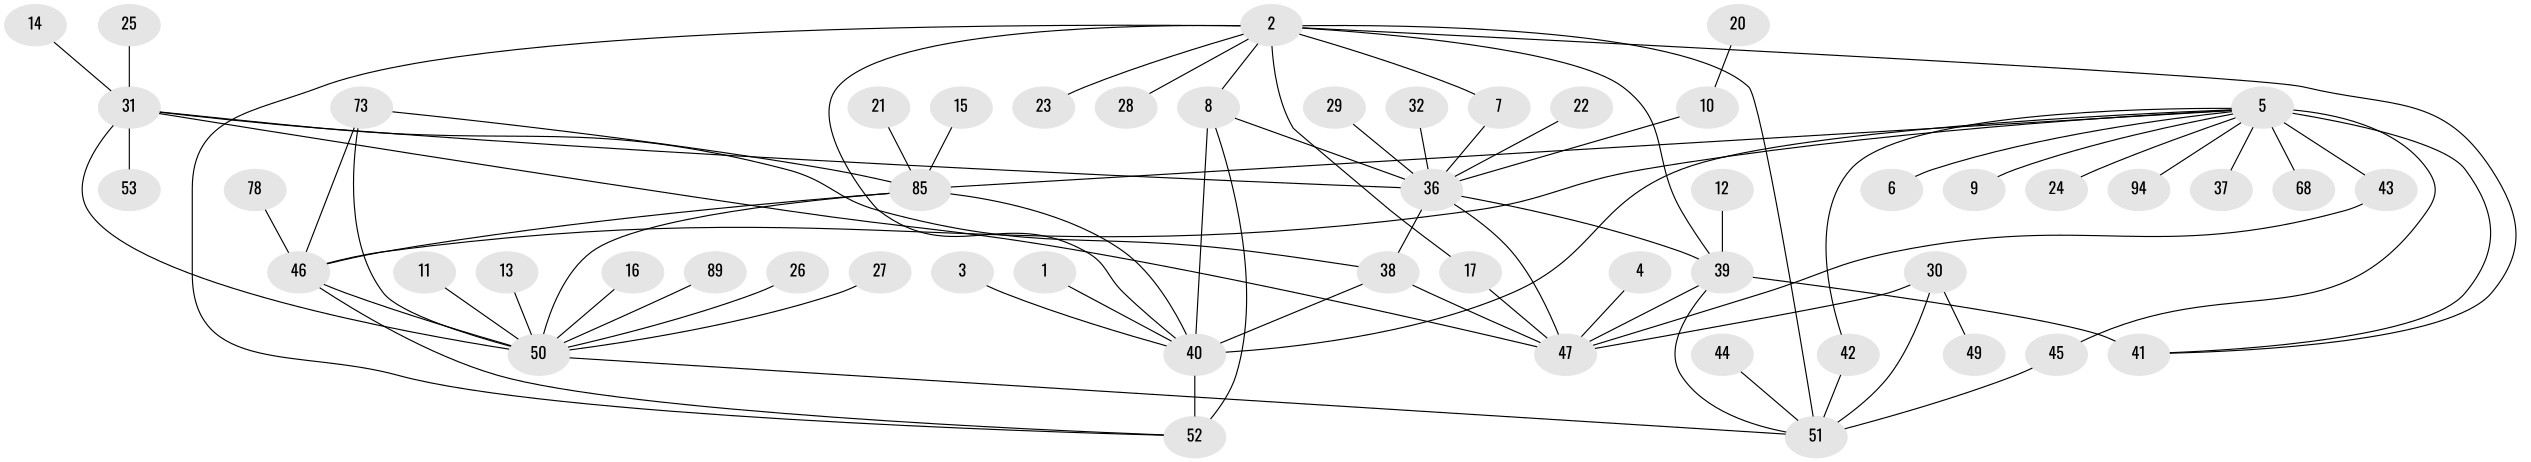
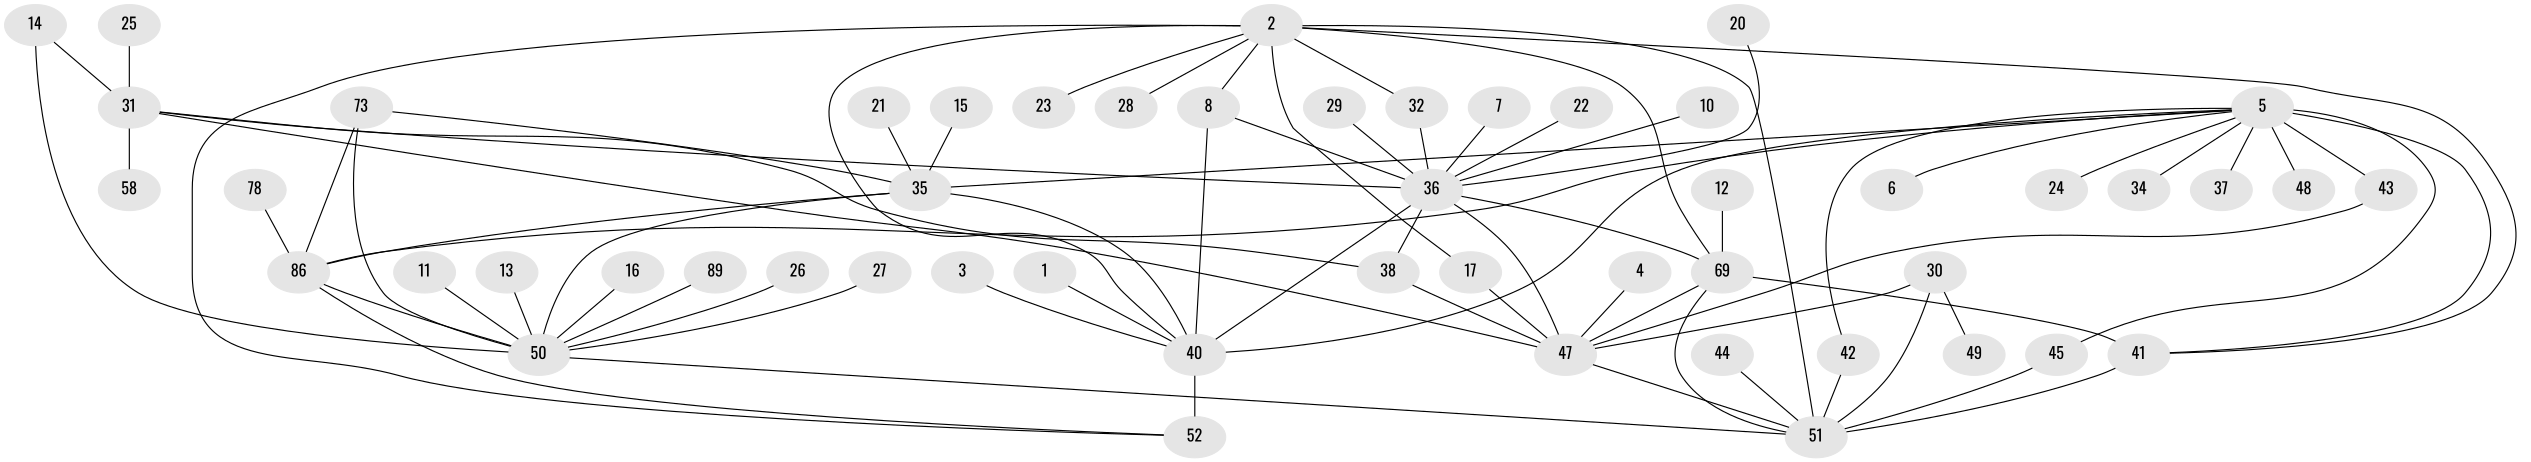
edge "2" -- "7": now "2" -- "32"
edge "20" -- "10": now "20" -- "36"
node "53": label "53" -> "58"
node "85": label "85" -> "35"
node "9": removed
node "94": label "94" -> "34"
node "68": label "68" -> "48"
edge "8" -- "52": removed
node "46": label "46" -> "86"
node "39": label "39" -> "69"
edge "31" -- "50": now "14" -- "50"
edge "38" -- "40": now "36" -- "40"
edge "47" -- "51": added
edge "41" -- "51": added
